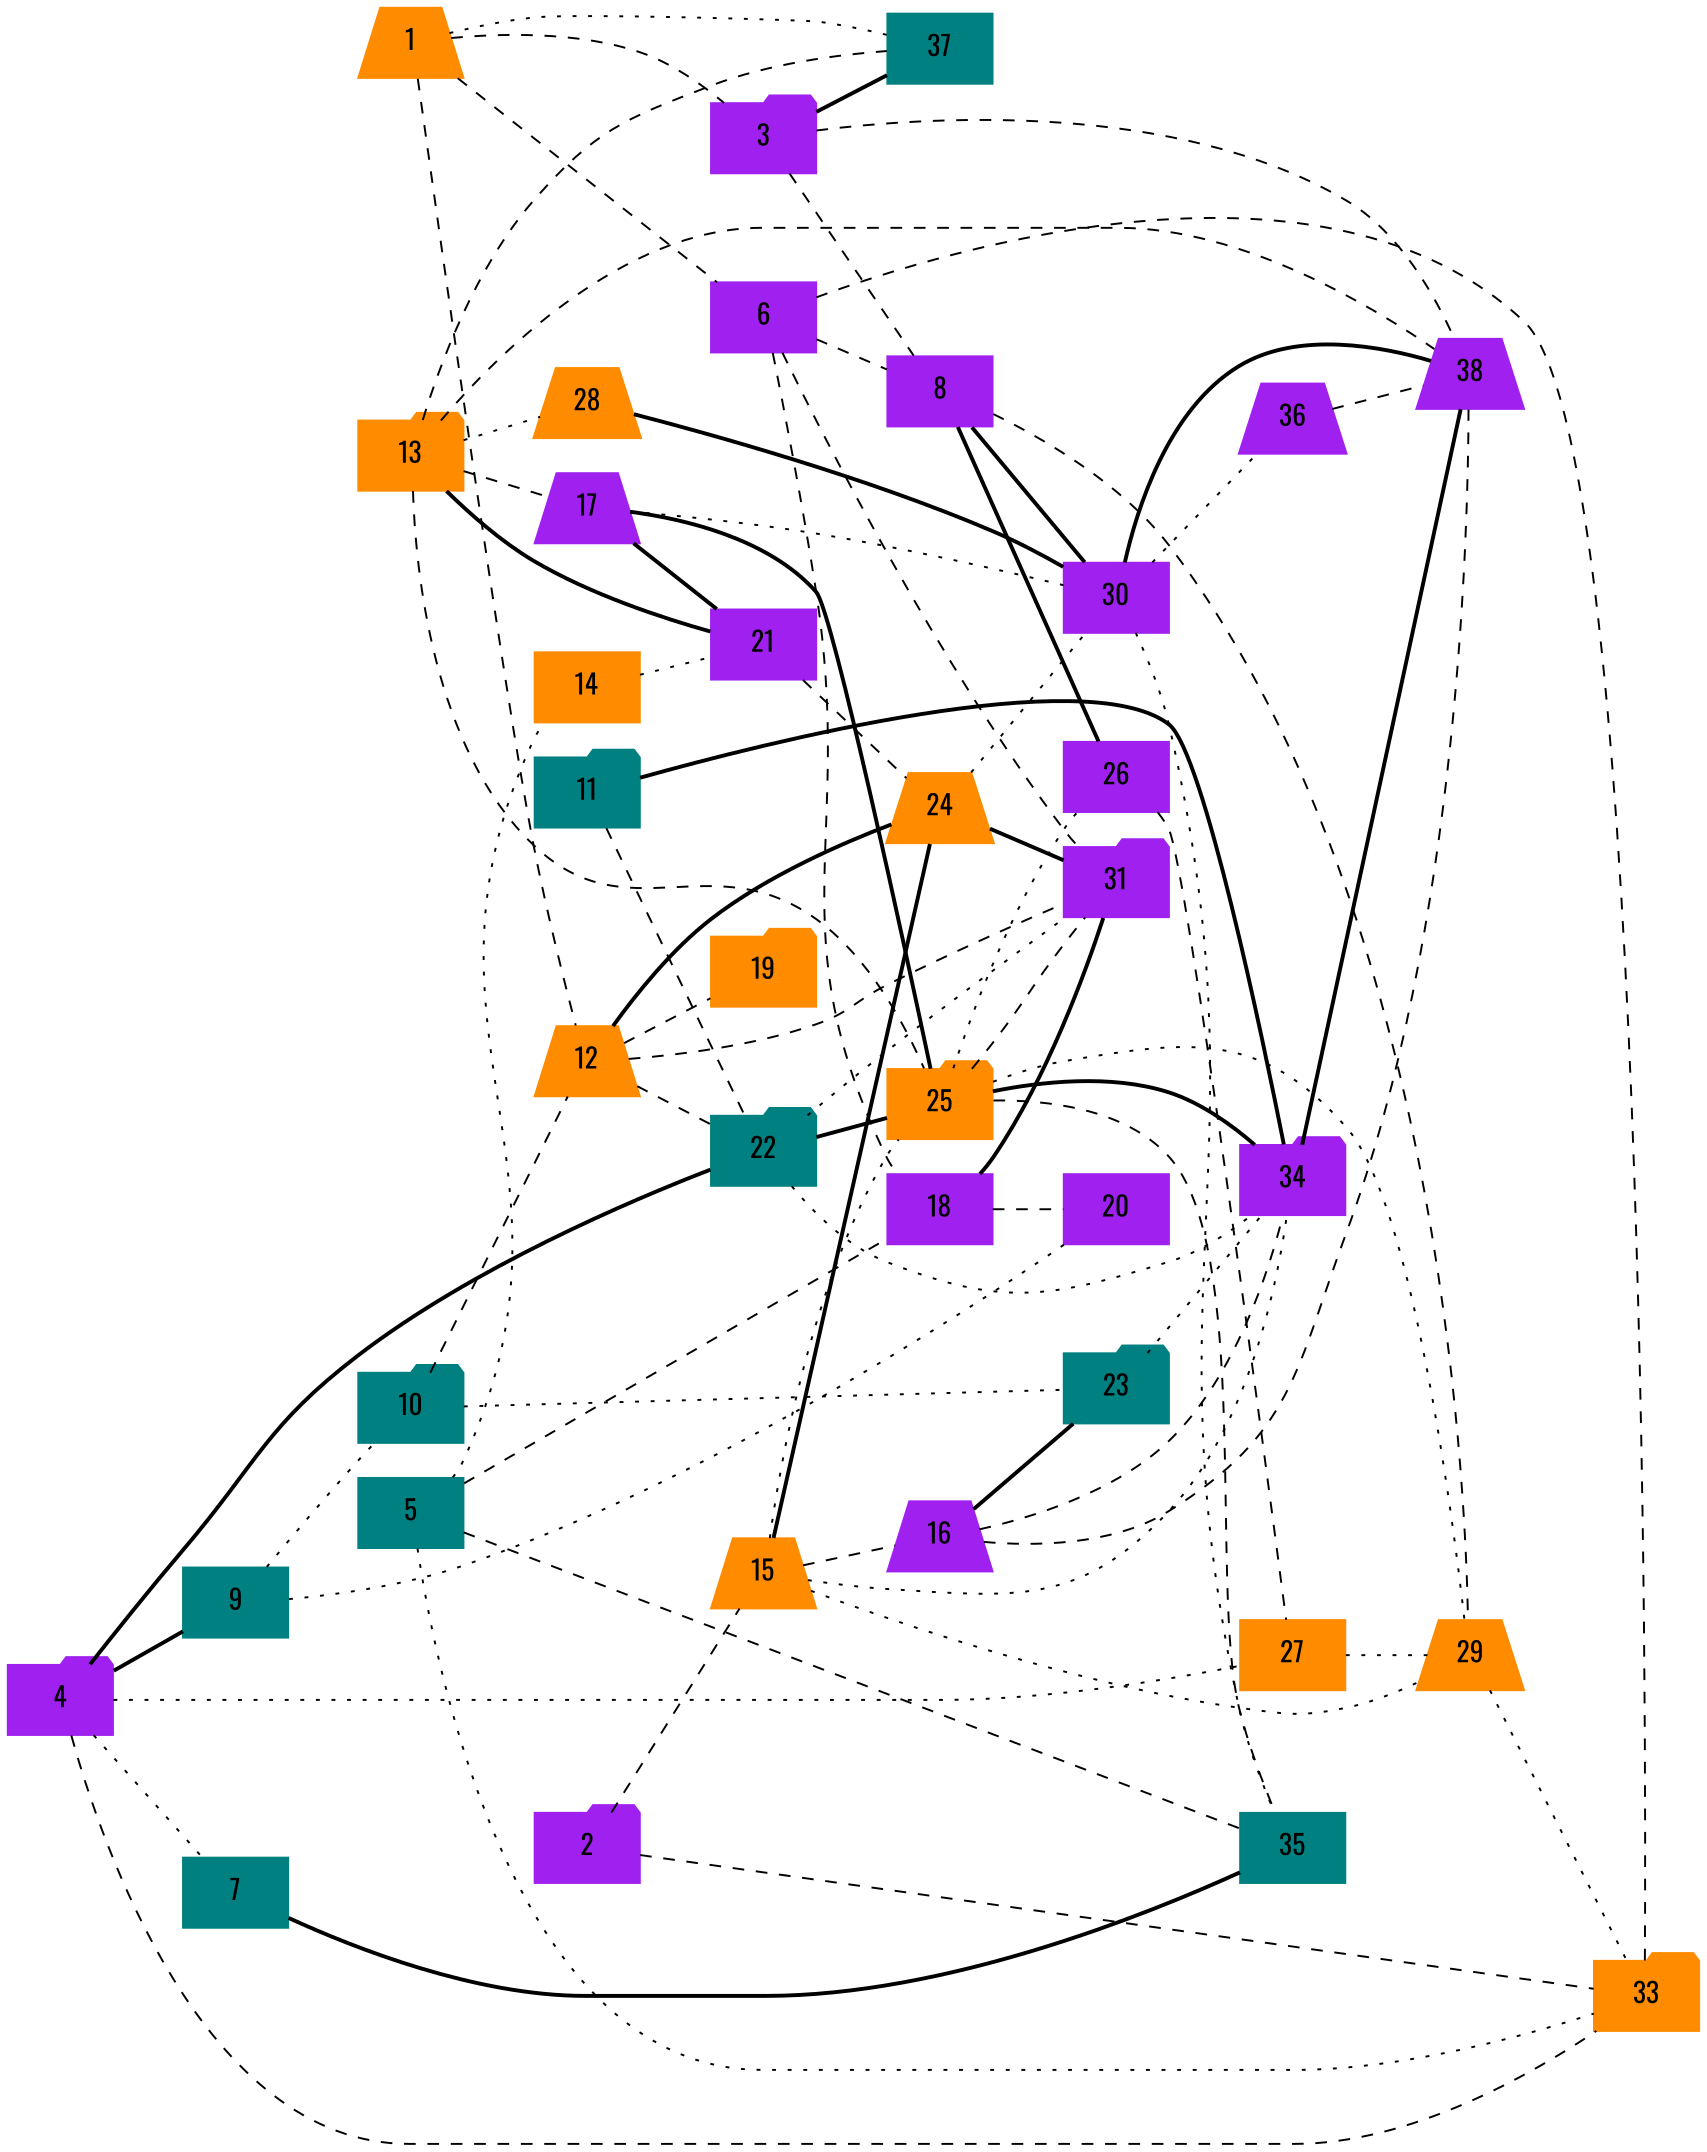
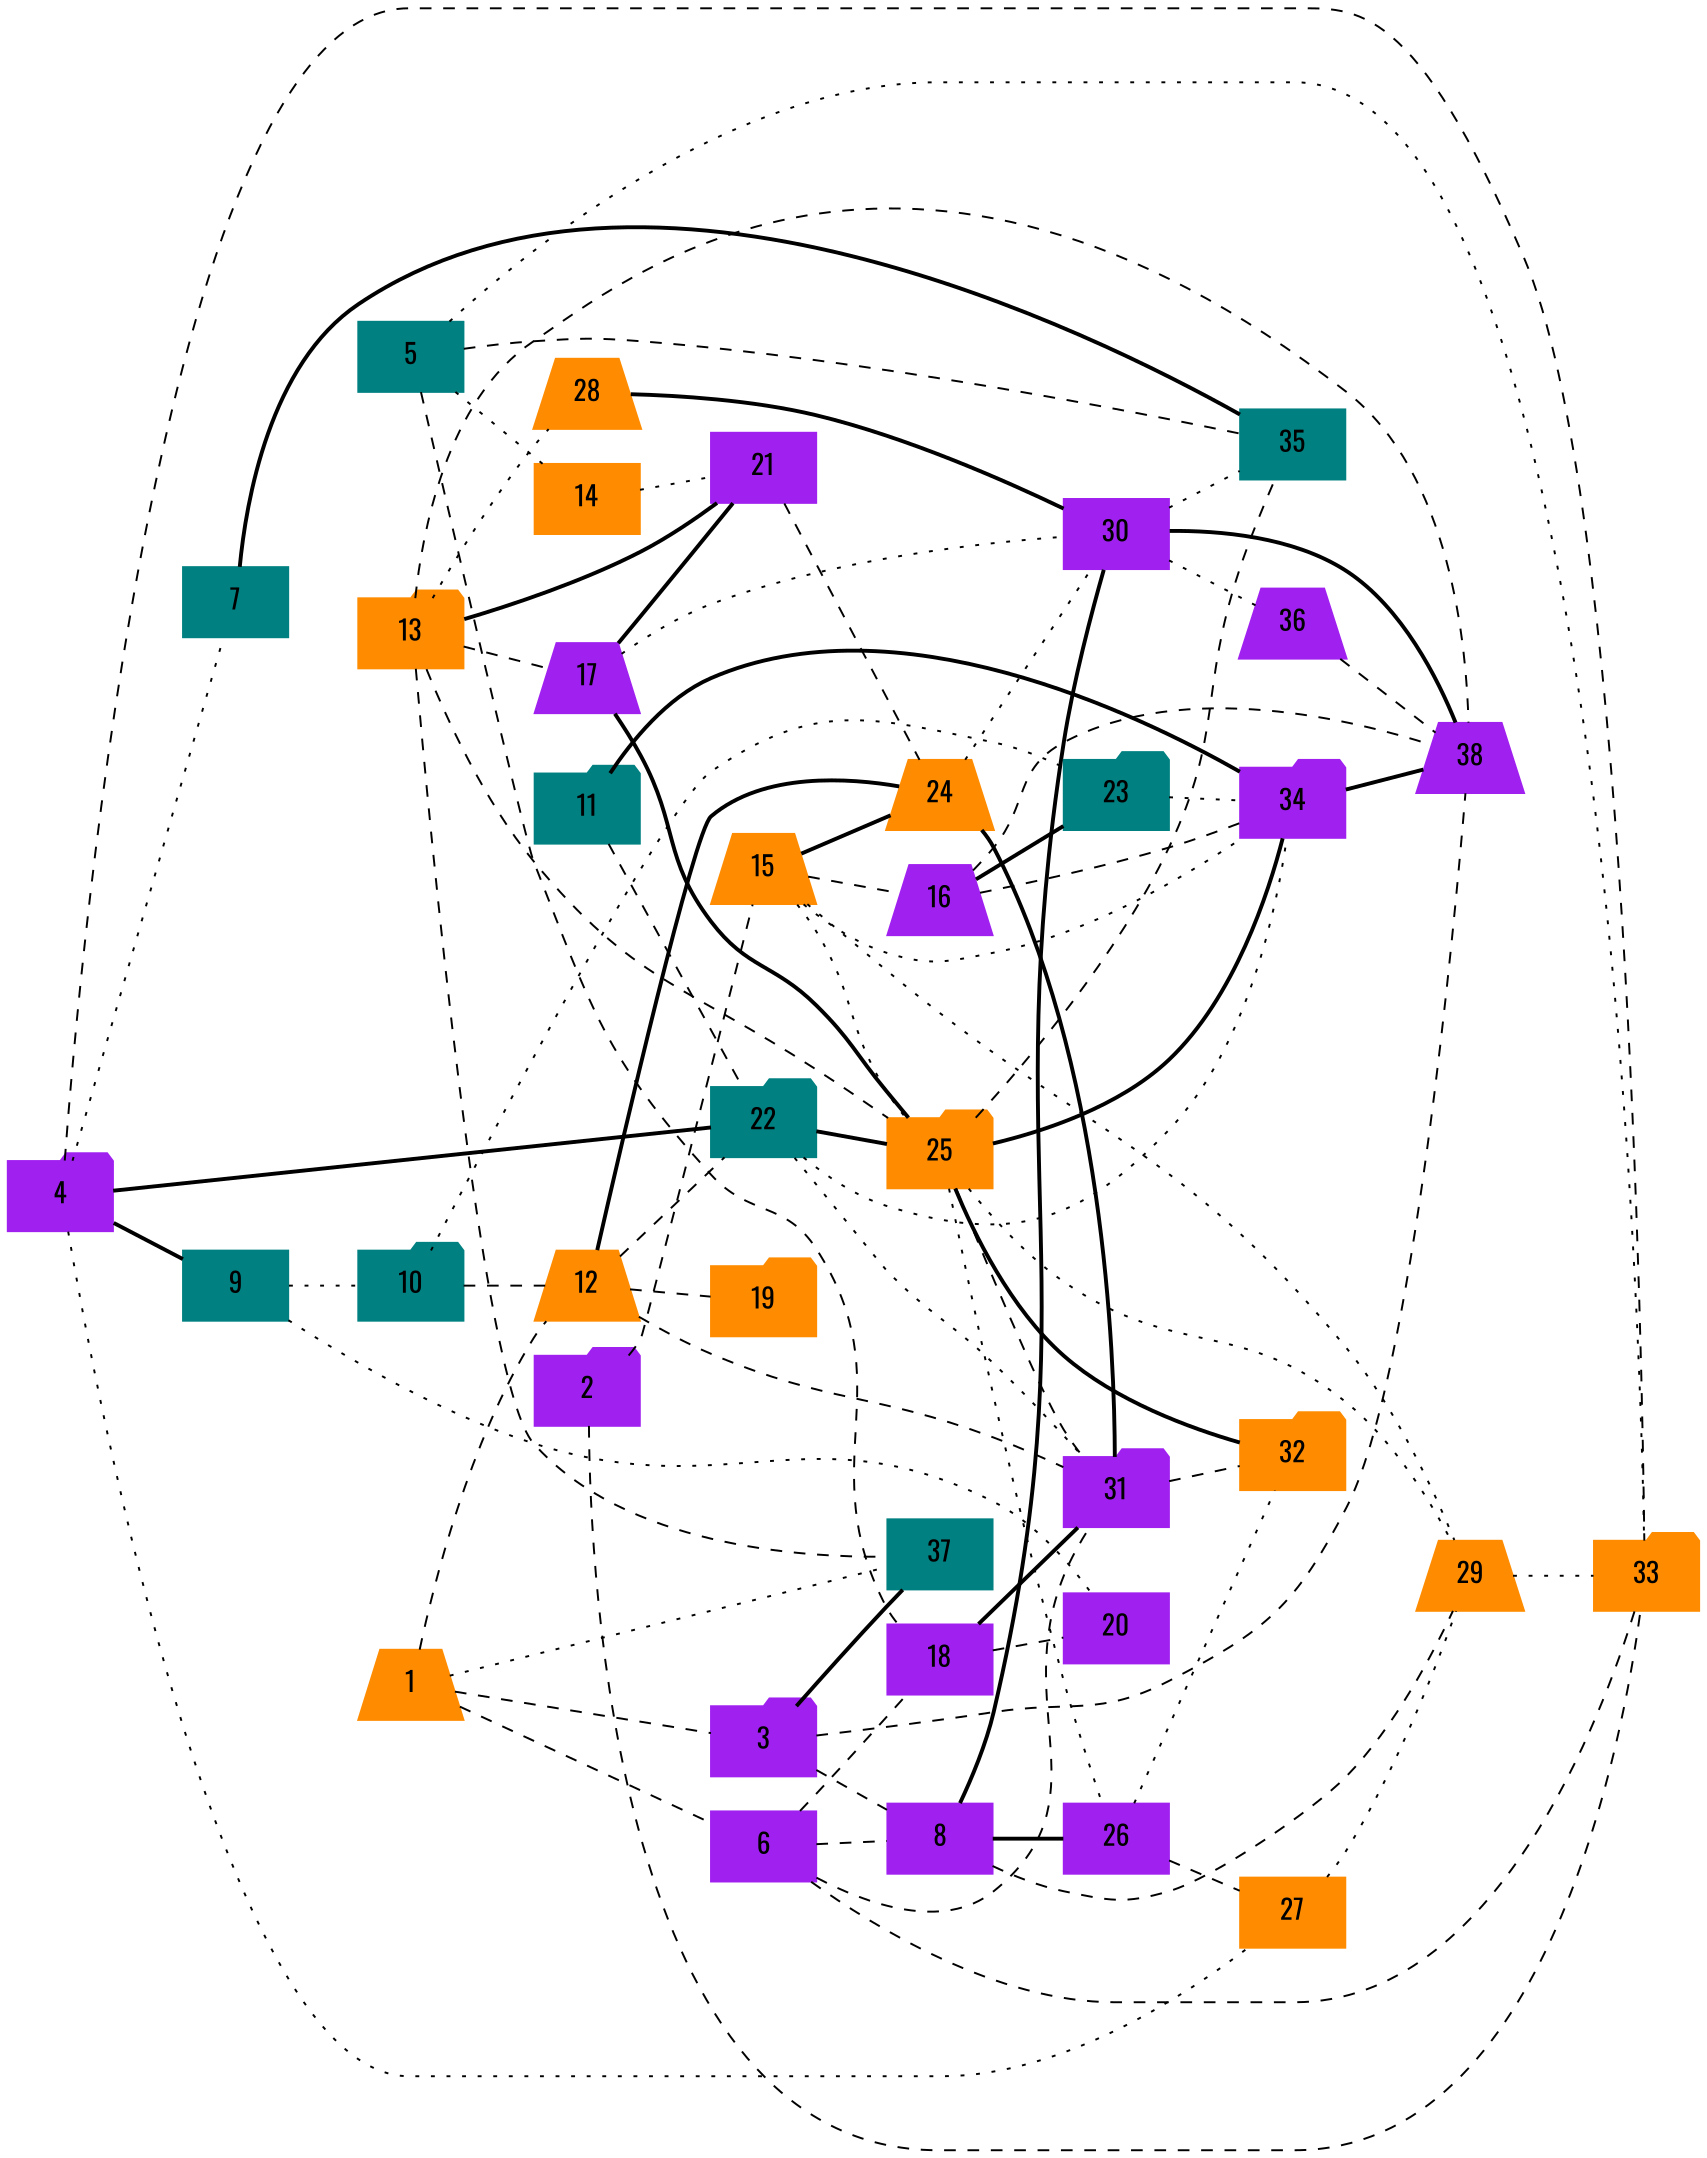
node "32": added
